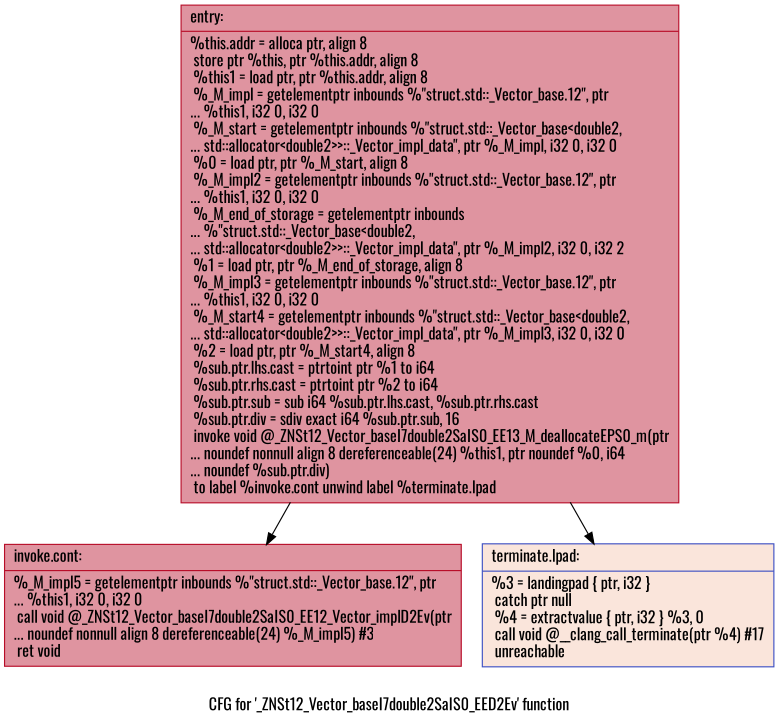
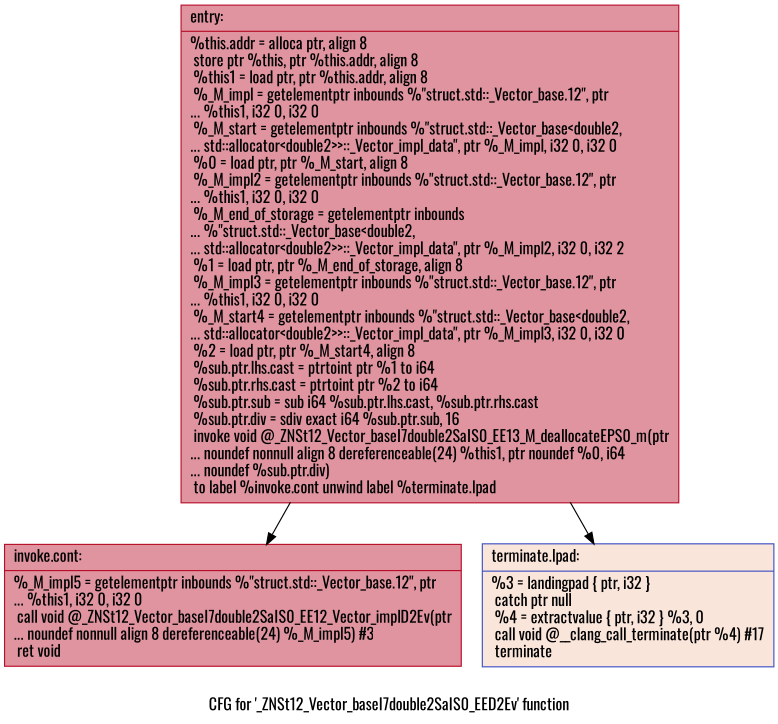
node "terminate.lpad:": text "unreachable" -> "terminate"
